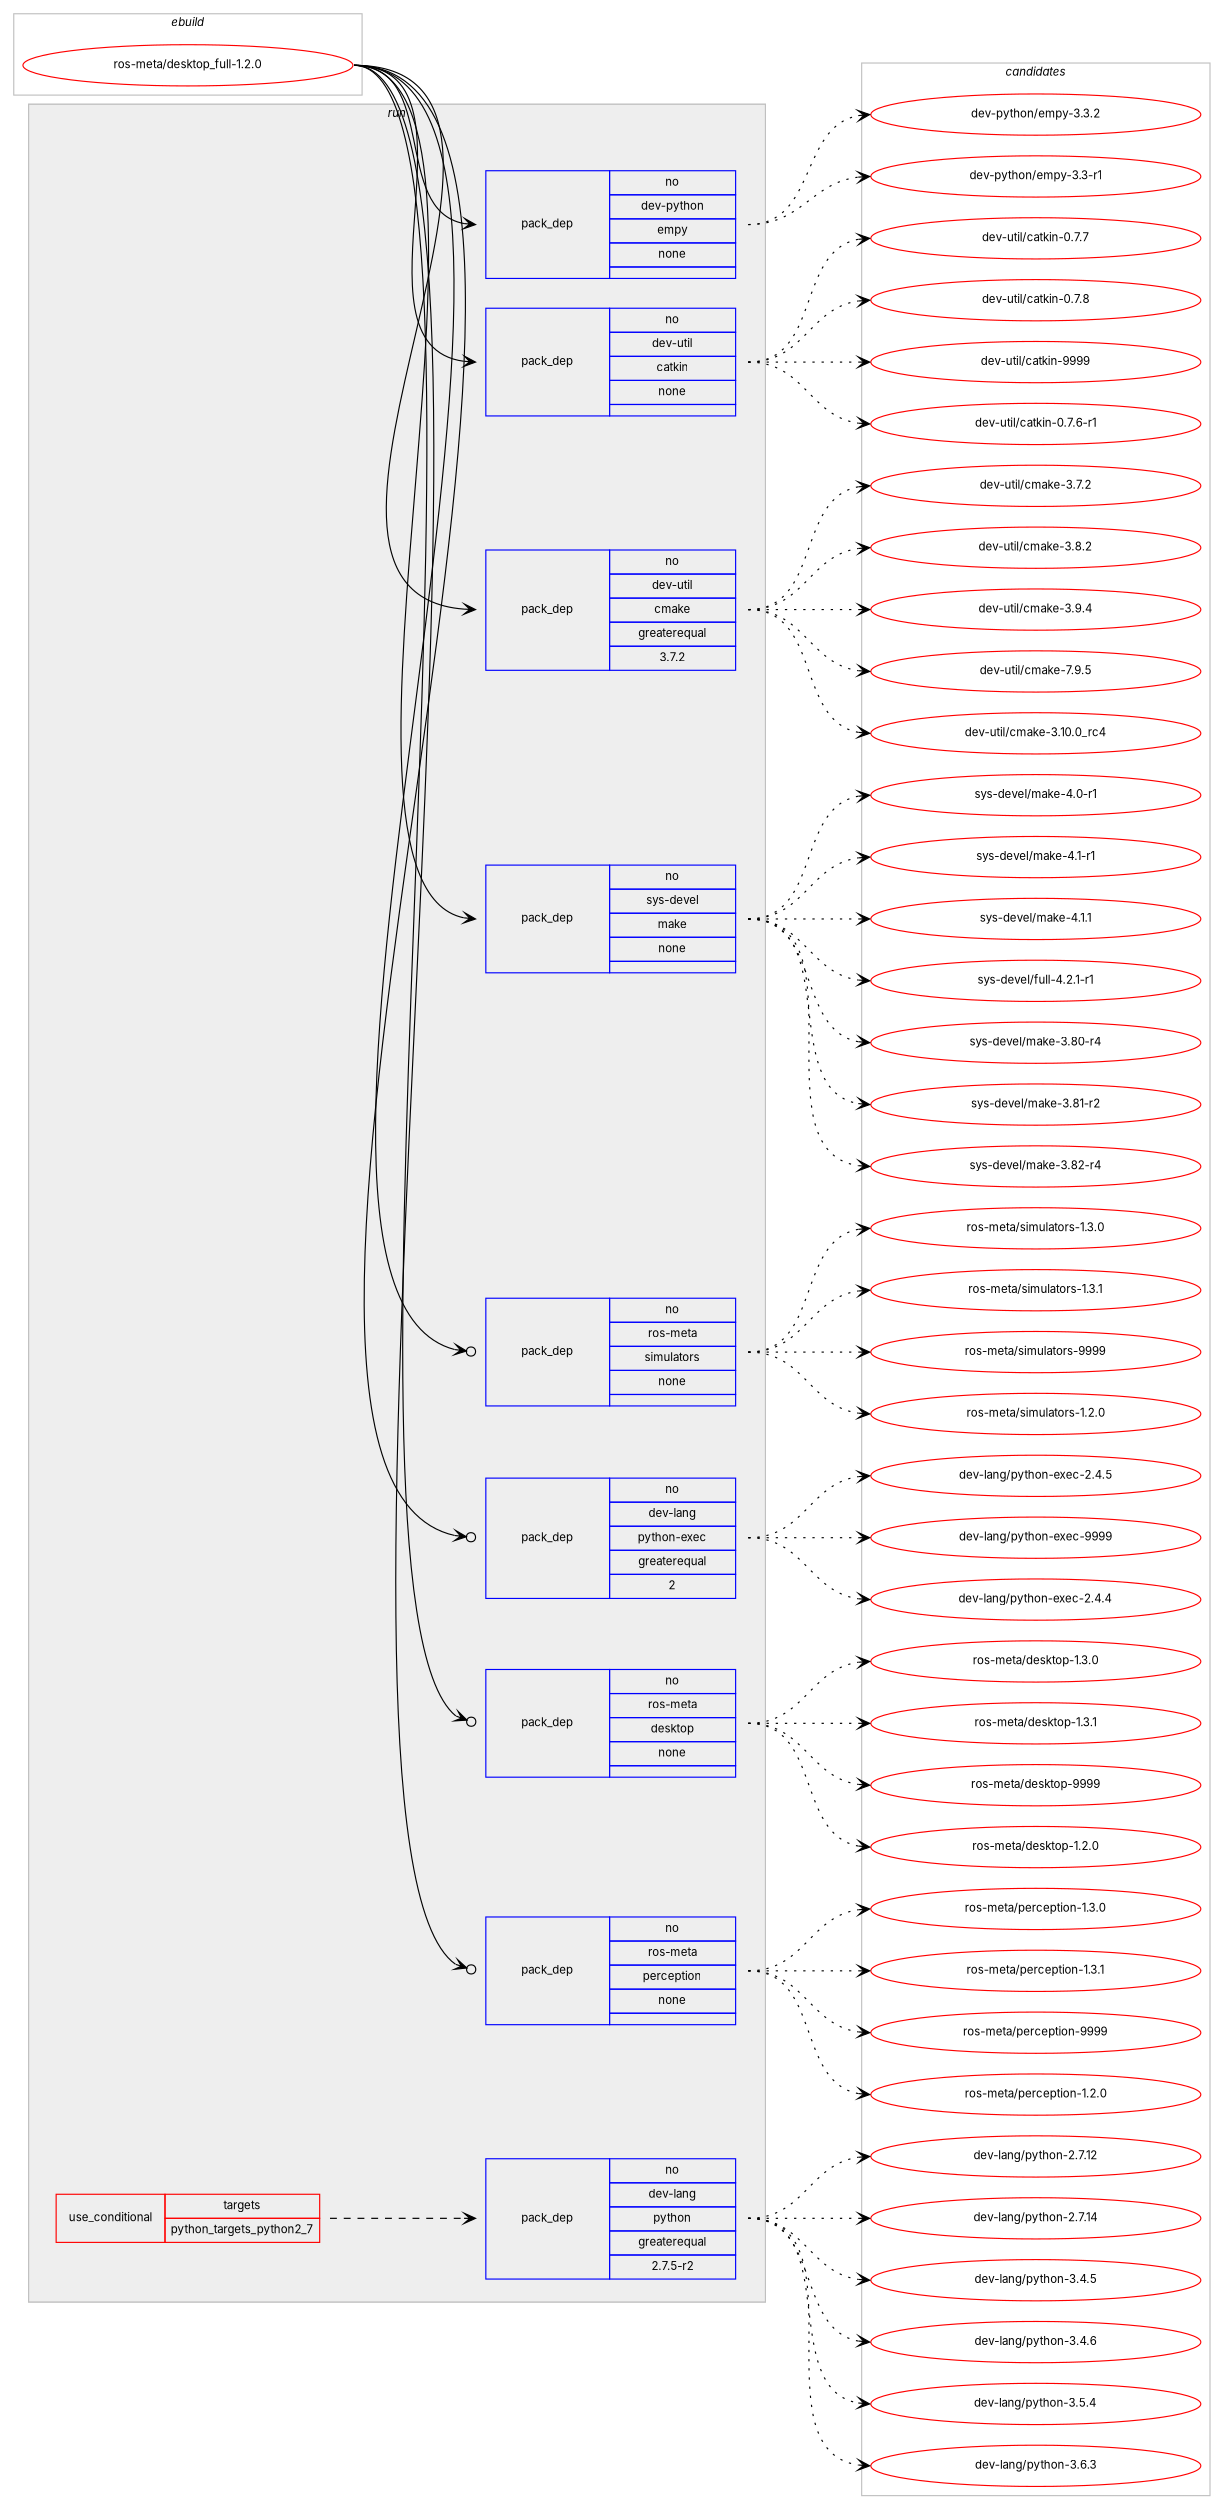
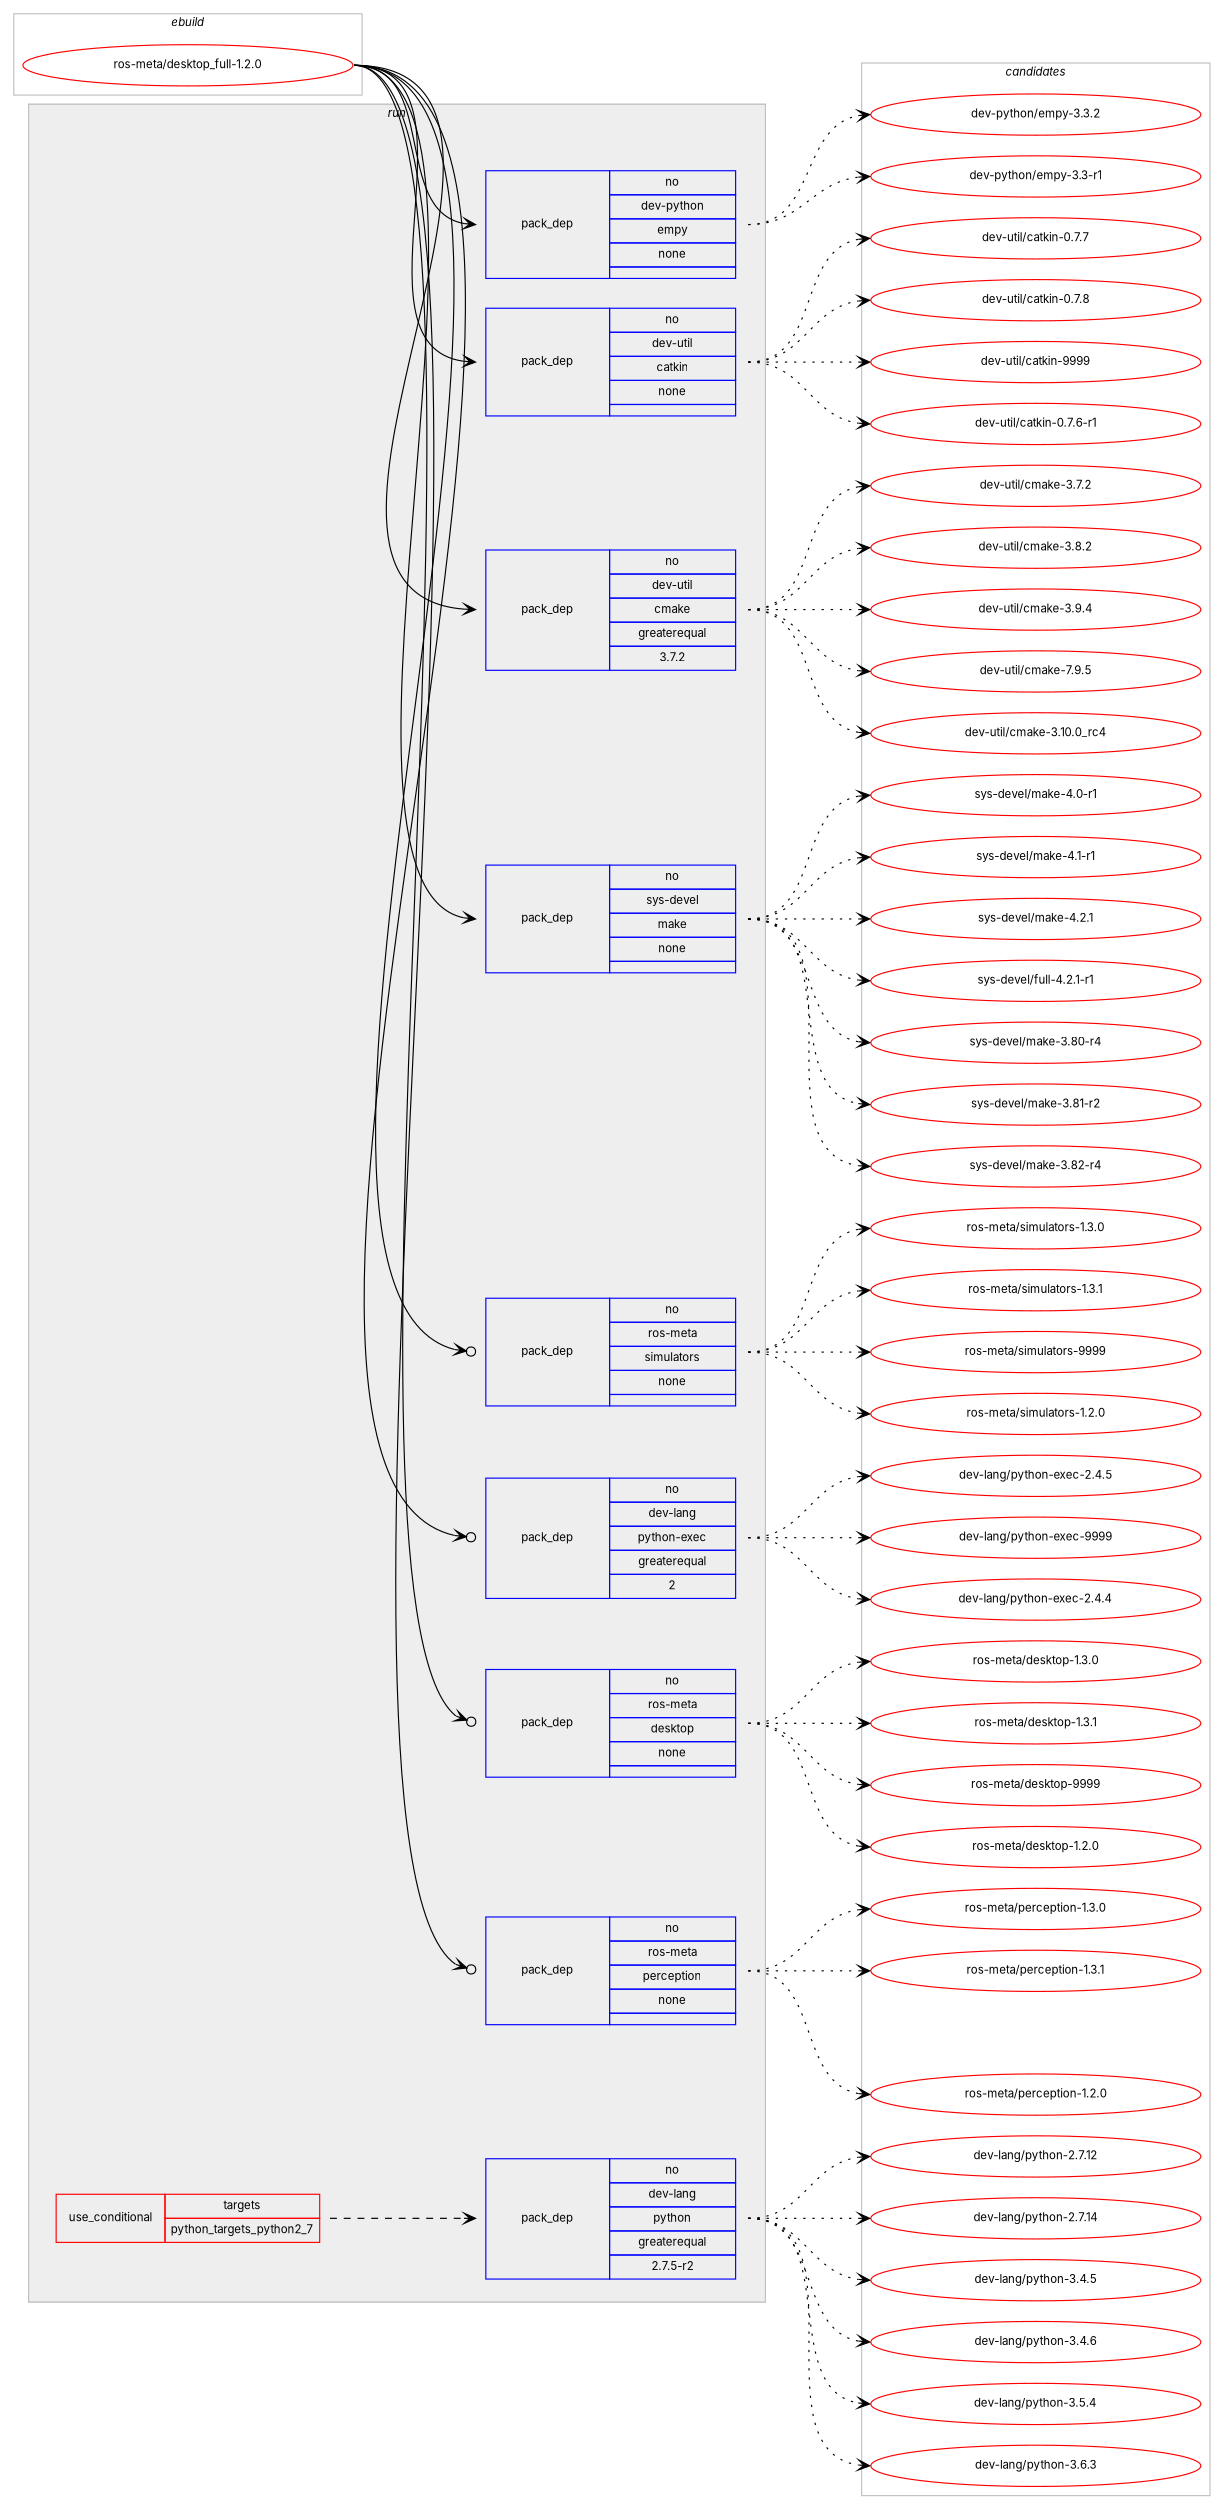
node "sys-devel/make-4.1.1": label "sys-devel/make-4.1.1" -> "sys-devel/make-4.2.1"
node "ros-meta/perception-9999": removed
